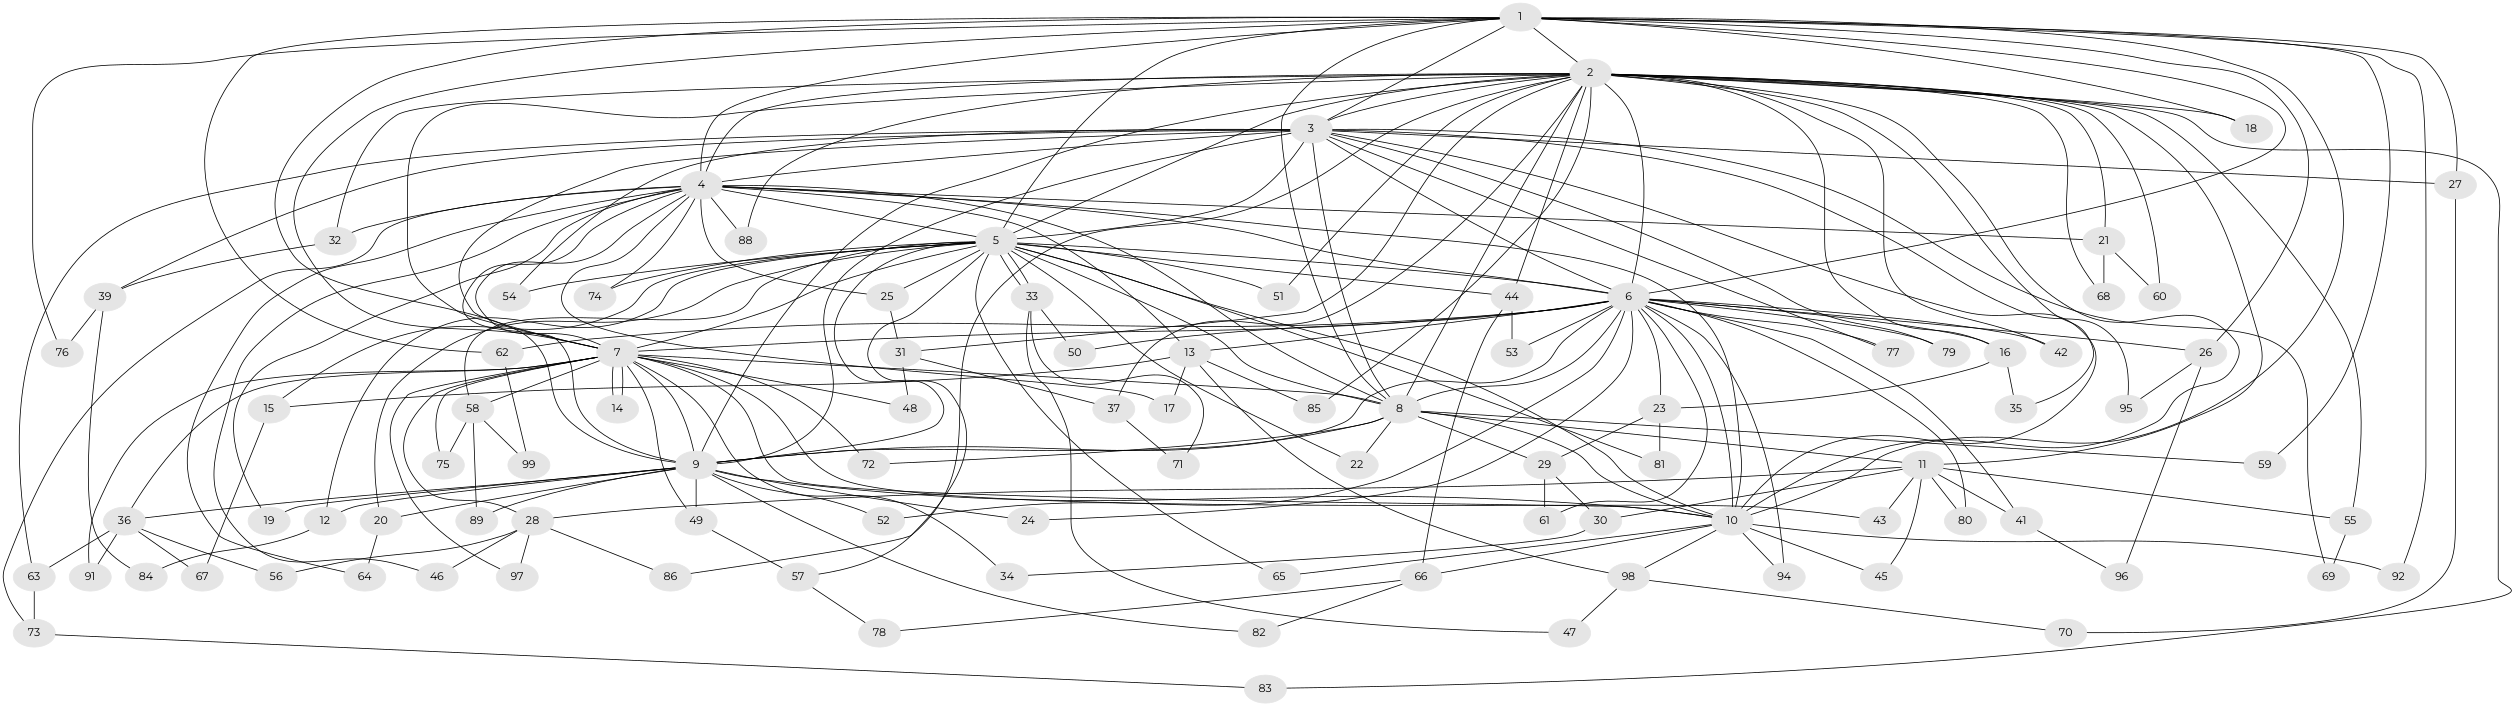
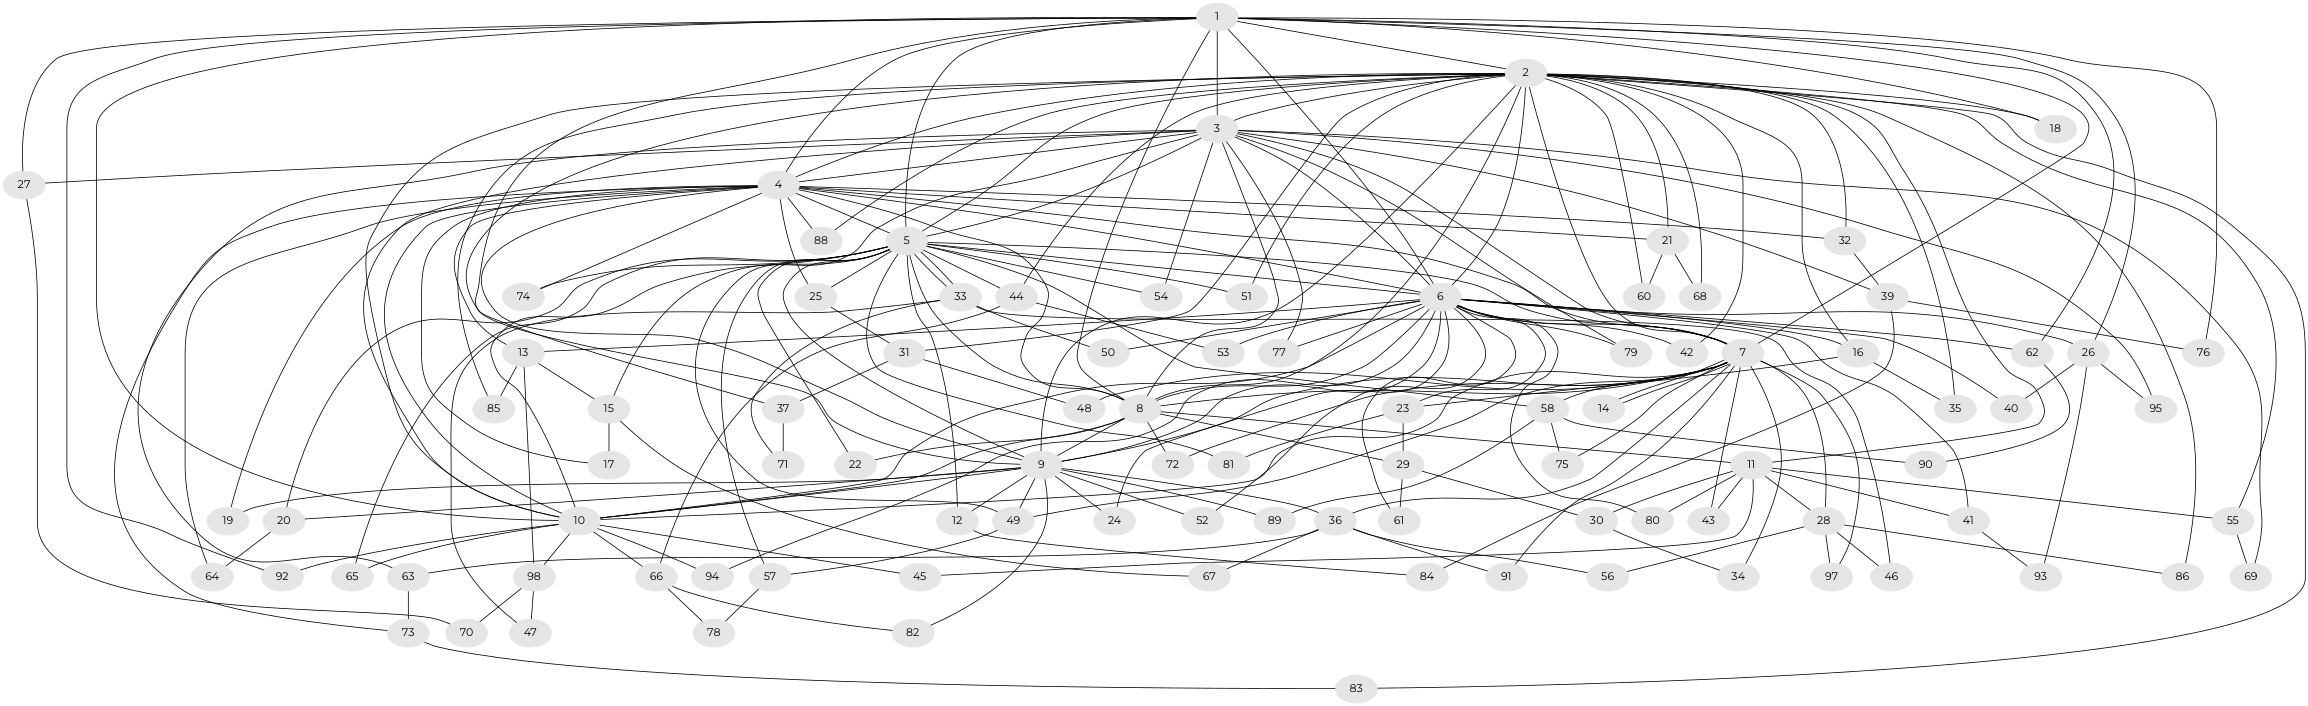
edge "3" -- "9": now "3" -- "49"
edge "4" -- "46": now "33" -- "46"
edge "13" -- "17": now "15" -- "17"
node "40": added
node "99": label "99" -> "90"
node "59": removed
node "96": label "96" -> "93"
